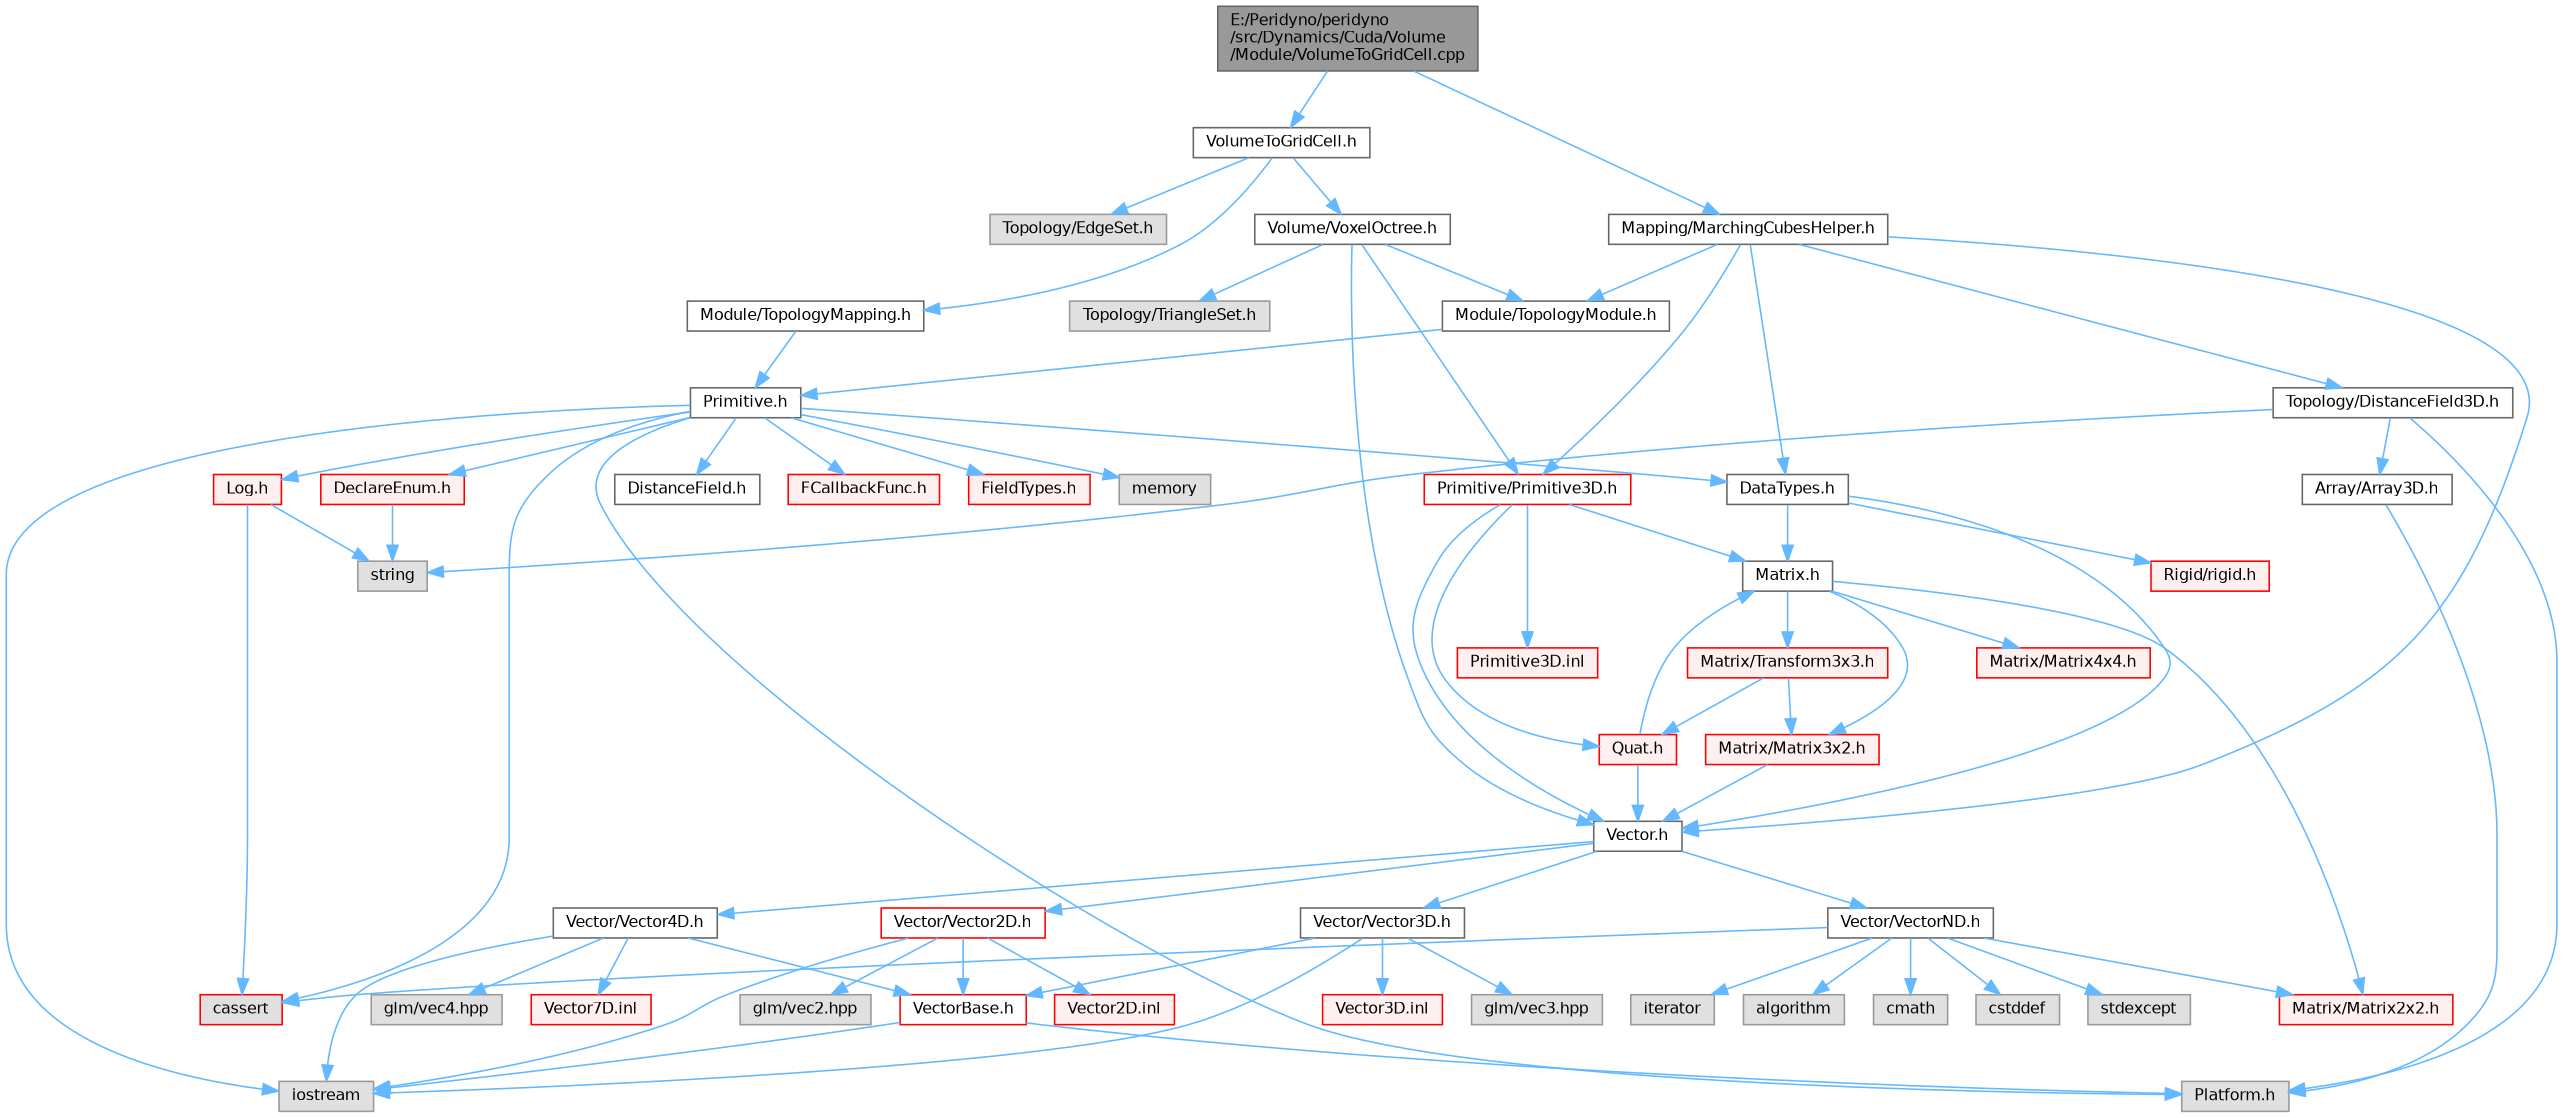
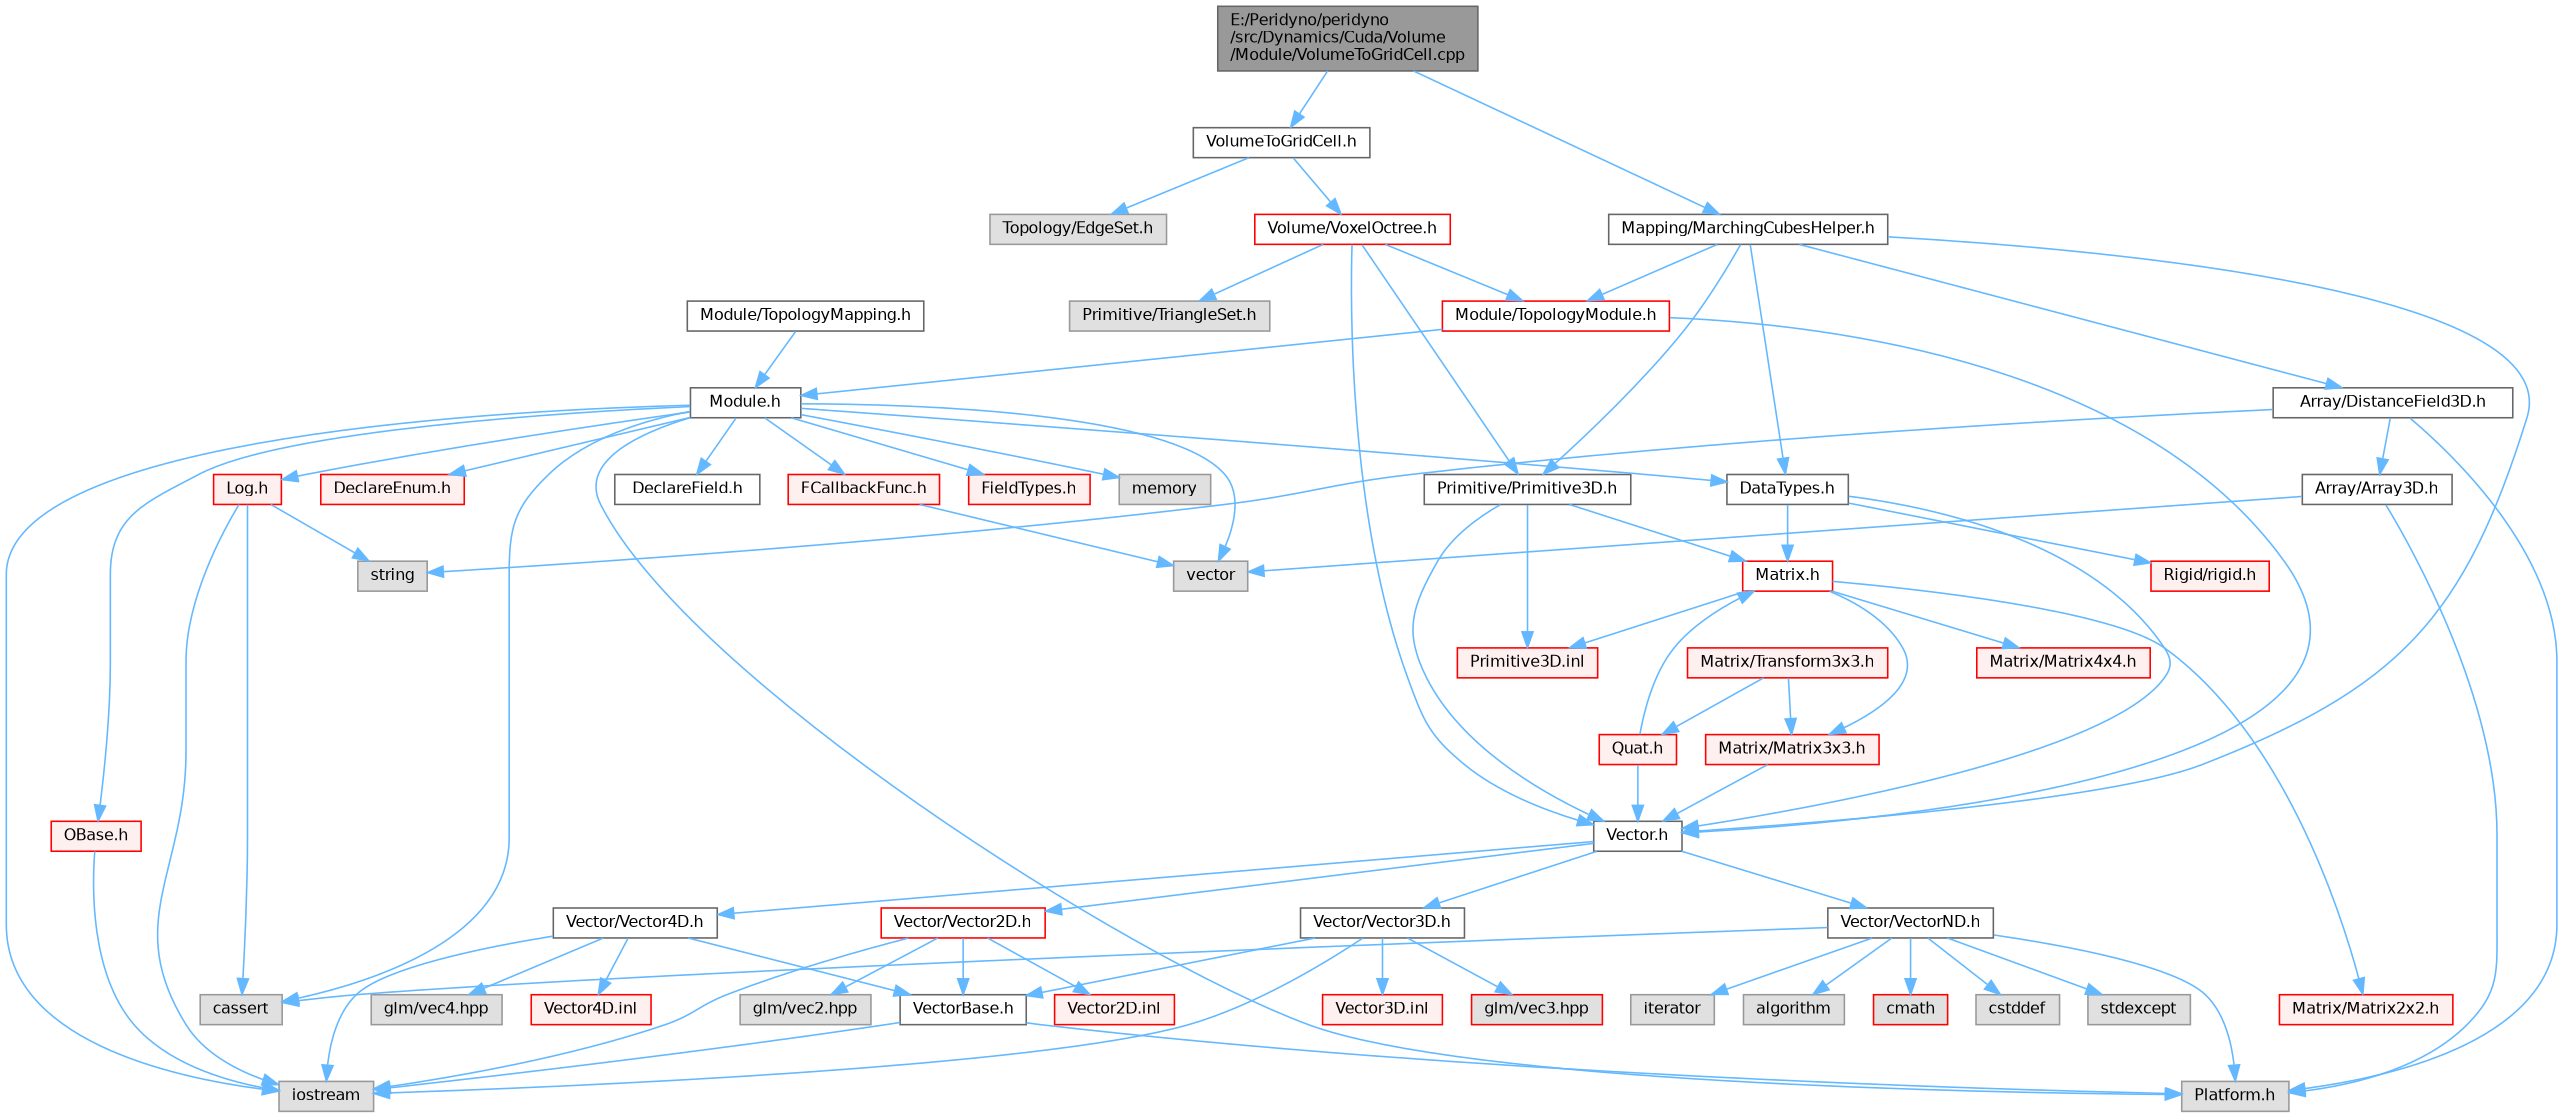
node "Volume/VoxelOctree.h": color grey40 -> red
edge "VolumeToGridCell.h" -> "Module/TopologyMapping.h": removed
node "Topology/TriangleSet.h": label "Topology/TriangleSet.h" -> "Primitive/TriangleSet.h"
node "Module/TopologyModule.h": color grey40 -> red
node "Primitive.h": label "Primitive.h" -> "Module.h"
node "Topology/DistanceField3D.h": label "Topology/DistanceField3D.h" -> "Array/DistanceField3D.h"
node "DistanceField.h": label "DistanceField.h" -> "DeclareField.h"
node "Primitive/Primitive3D.h": color red -> grey40
edge "DeclareEnum.h" -> "string": removed
node "vector": added
node "Matrix.h": color grey40 -> red
edge "Module/TopologyModule.h" -> "Vector.h": added
edge "Matrix.h" -> "Matrix/Transform3x3.h": now "Matrix.h" -> "Primitive3D.inl"
edge "Primitive/Primitive3D.h" -> "Quat.h": removed
node "Matrix/Matrix3x2.h": label "Matrix/Matrix3x2.h" -> "Matrix/Matrix3x3.h"
edge "Log.h" -> "iostream": added
node "OBase.h": added
edge "Vector/VectorND.h" -> "Matrix/Matrix2x2.h": now "Vector/VectorND.h" -> "Platform.h"
node "cassert": color red -> grey60
node "Vector7D.inl": label "Vector7D.inl" -> "Vector4D.inl"
node "VectorBase.h": color red -> grey40
node "glm/vec3.hpp": color grey60 -> red
node "cmath": color grey60 -> red
